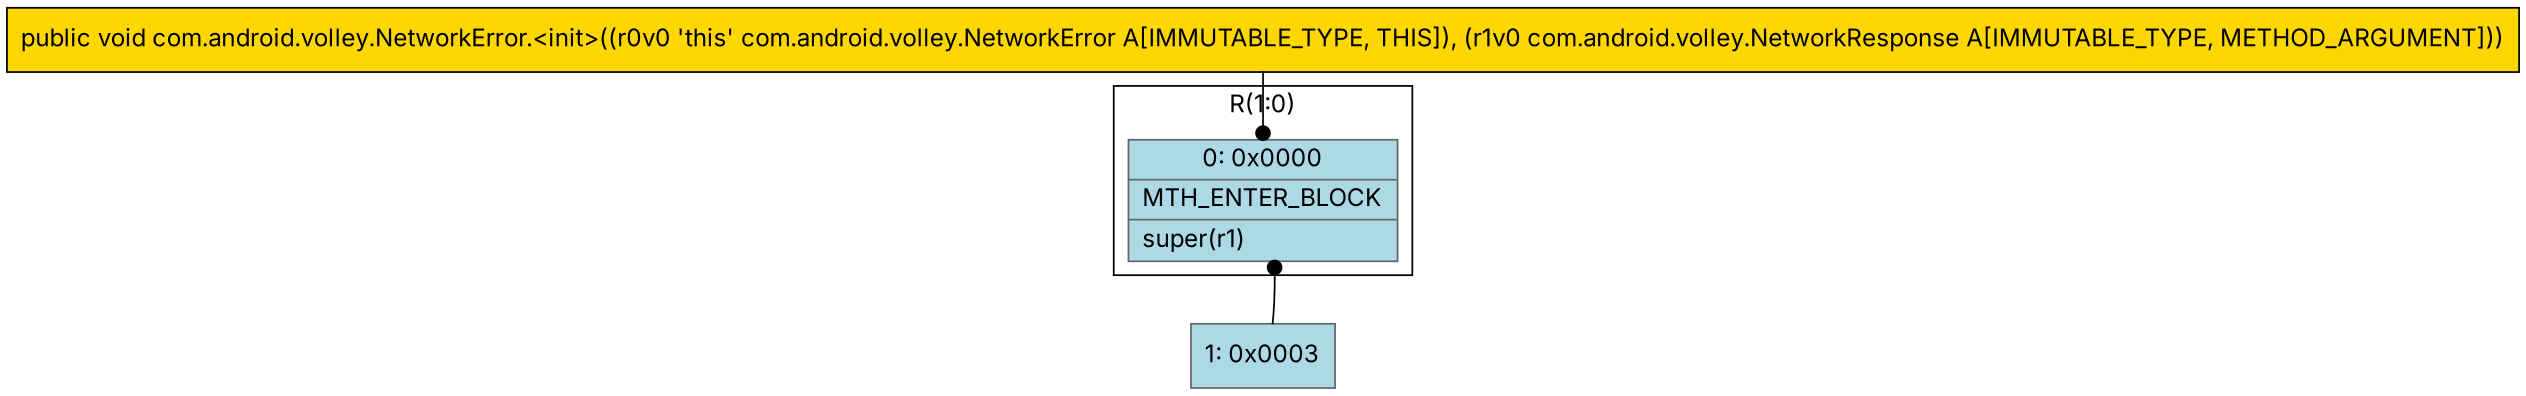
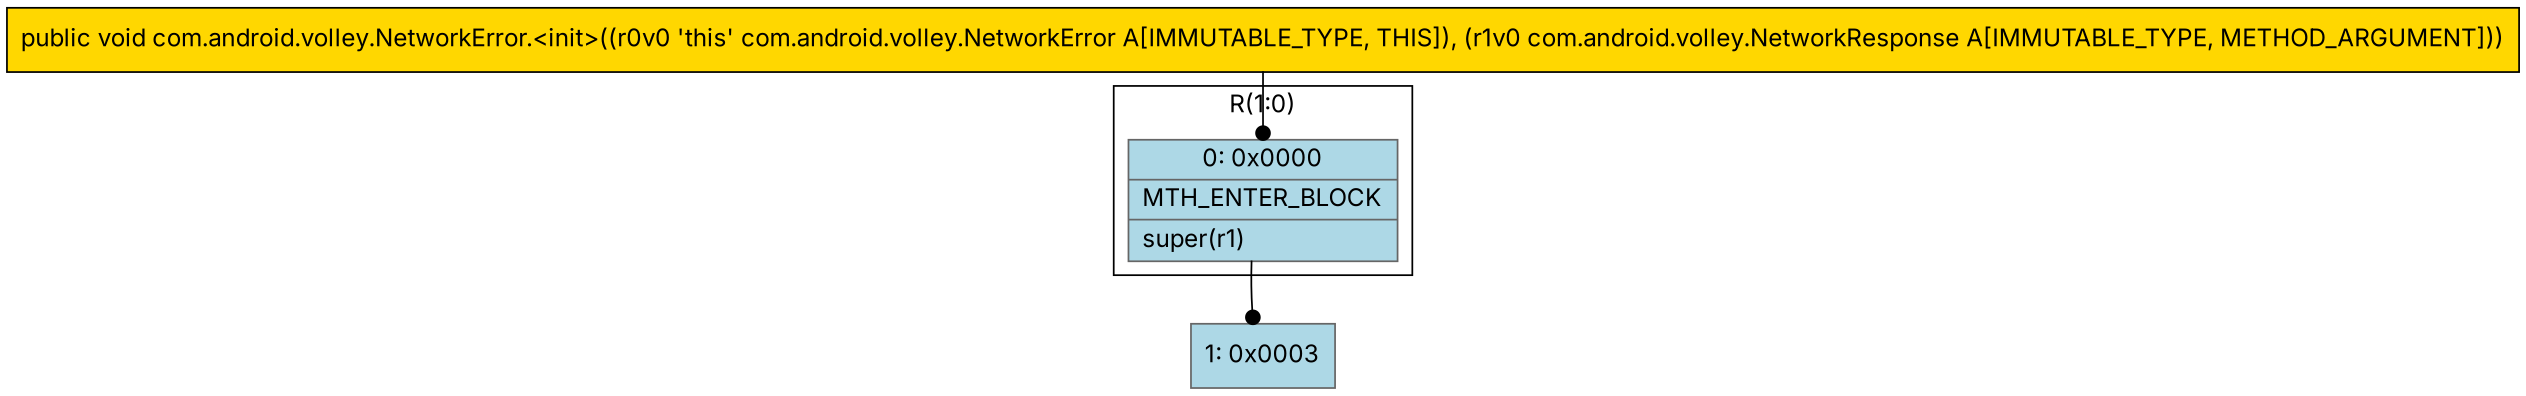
edge "1: 0x0003" -> "0: 0x0000": reversed
